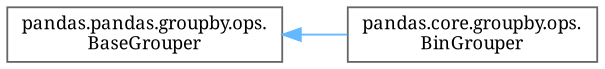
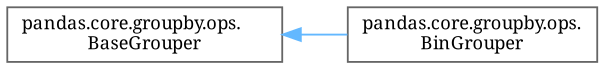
node "pandas.pandas.groupby.ops. BaseGrouper": label "pandas.pandas.groupby.ops. BaseGrouper" -> "pandas.core.groupby.ops. BaseGrouper"
